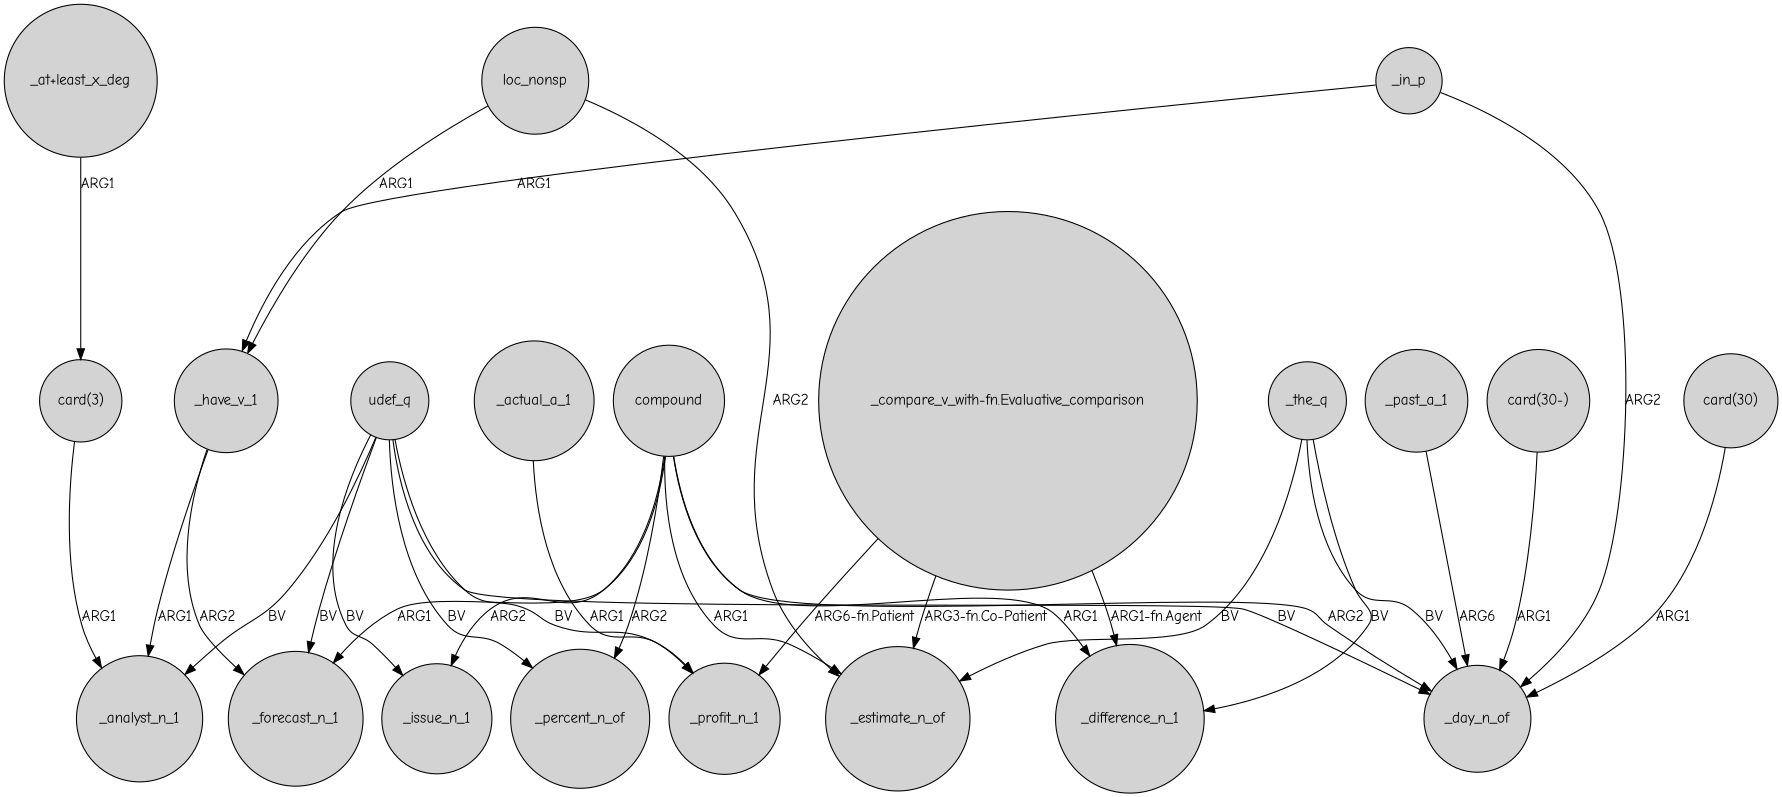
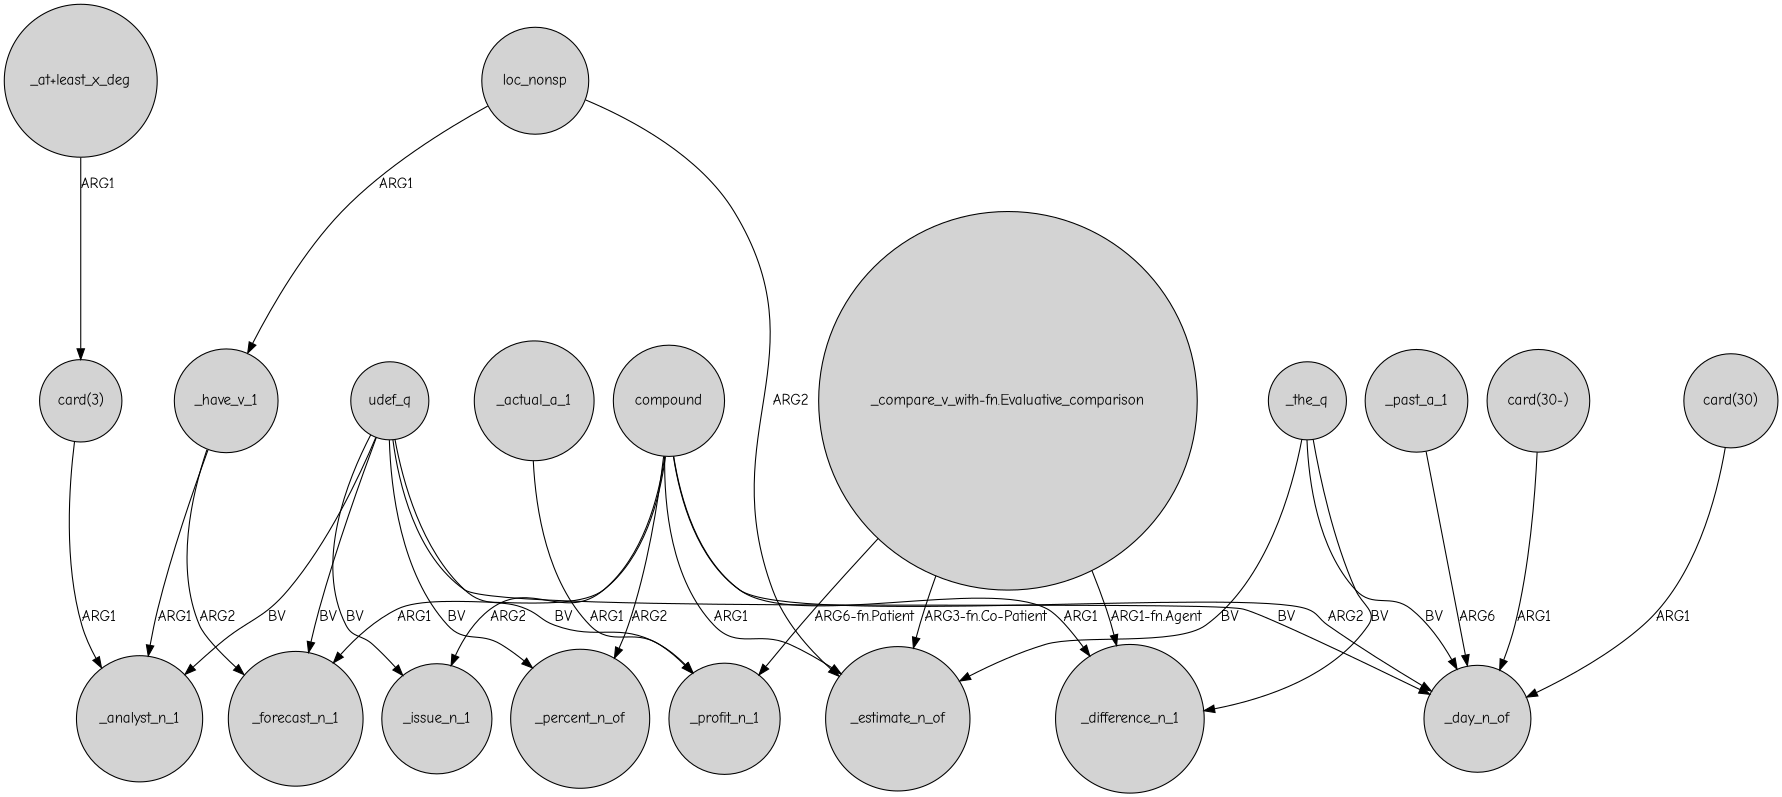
node "_in_p": removed
